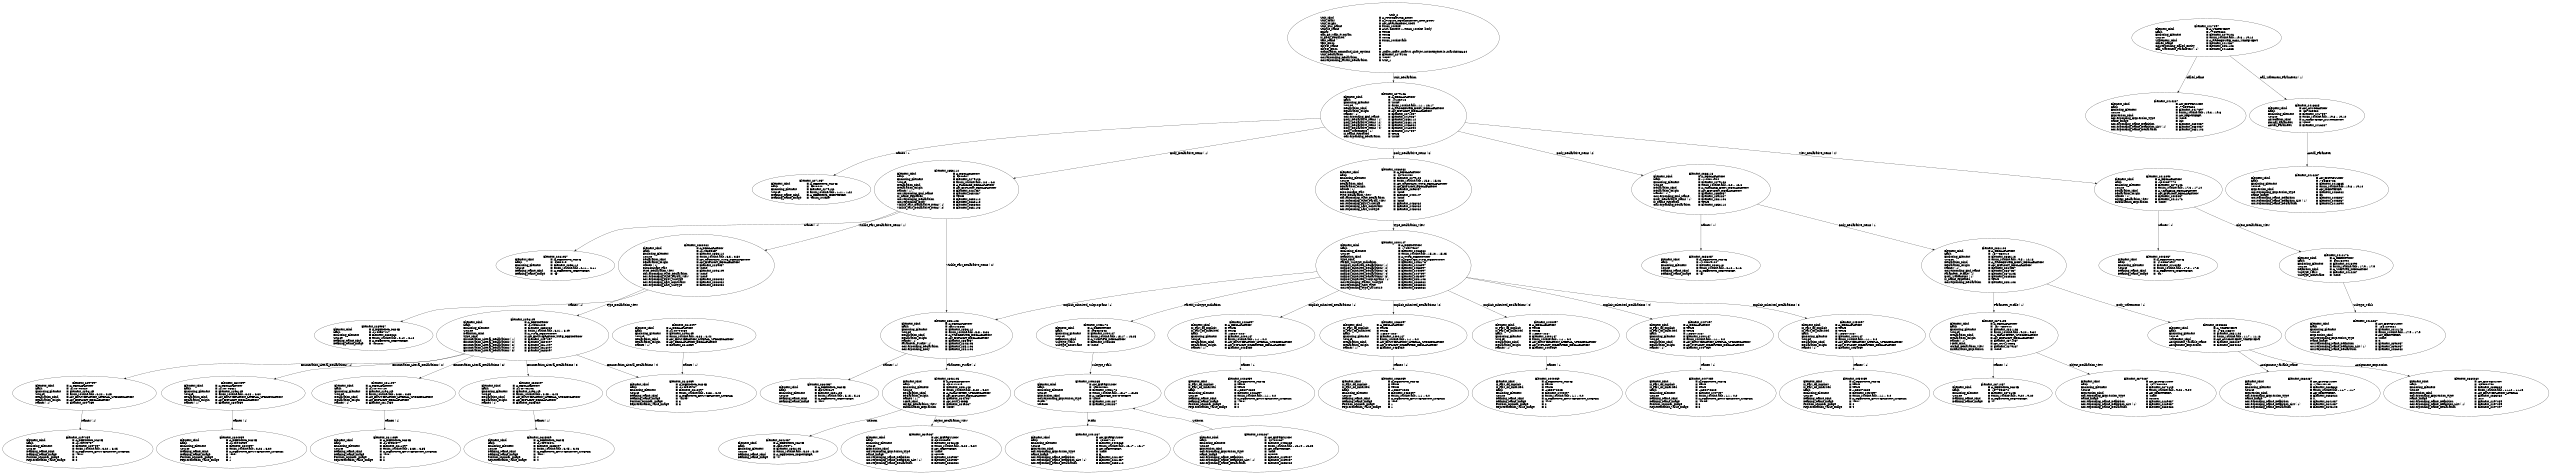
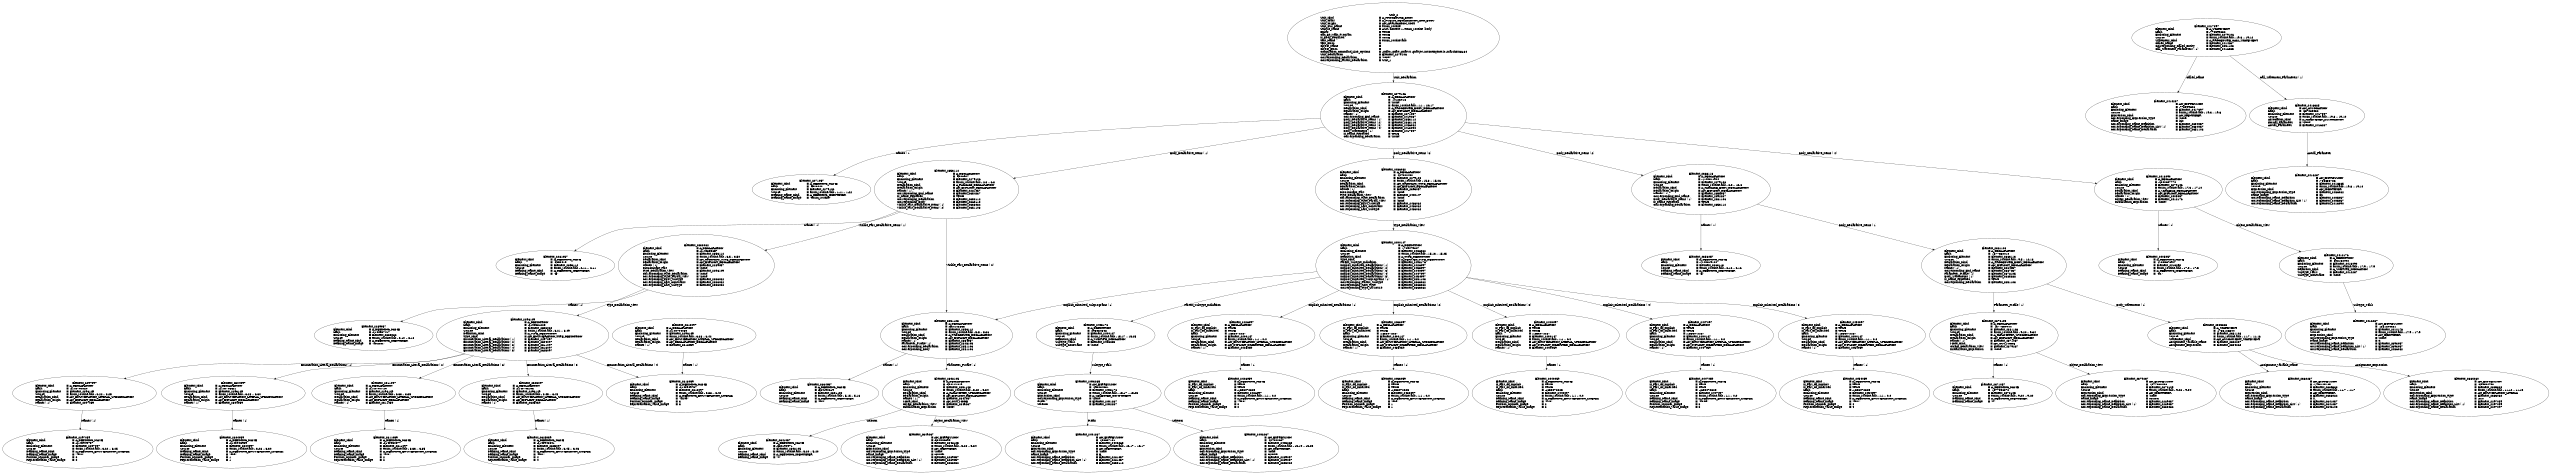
edge "Element_2279106" -> "Element_2413090": label "View_Declarative_Items ( 4)" -> "Body_Declarative_Items ( 4)"
edge "Element_2402237" -> "Element_2403265": reversed
